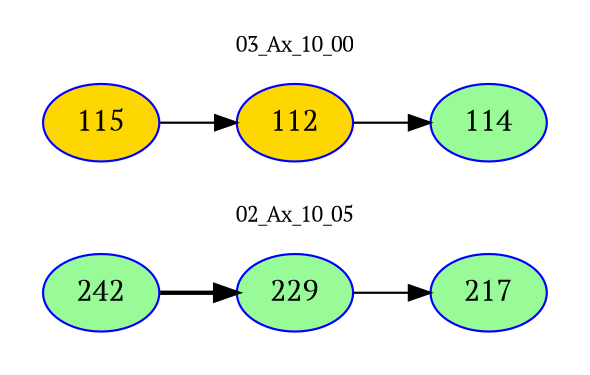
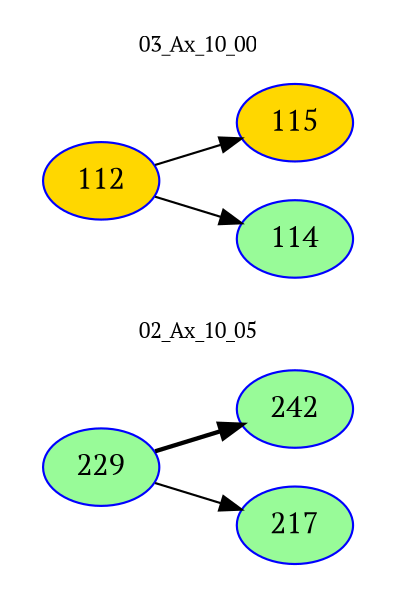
edge "115" -> "112": reversed
edge "242" -> "229": reversed
